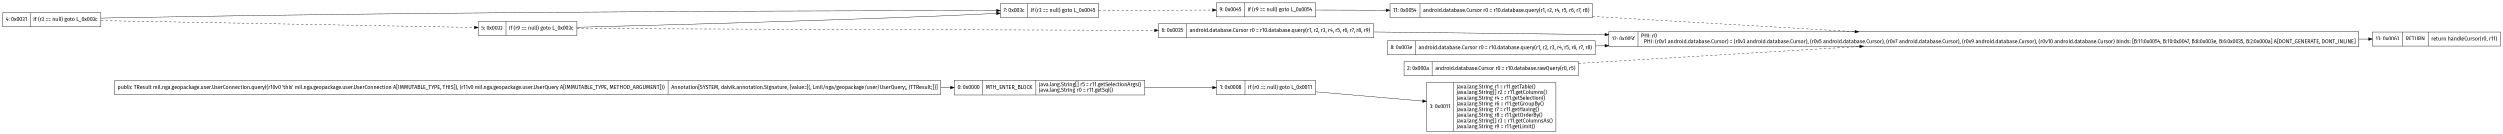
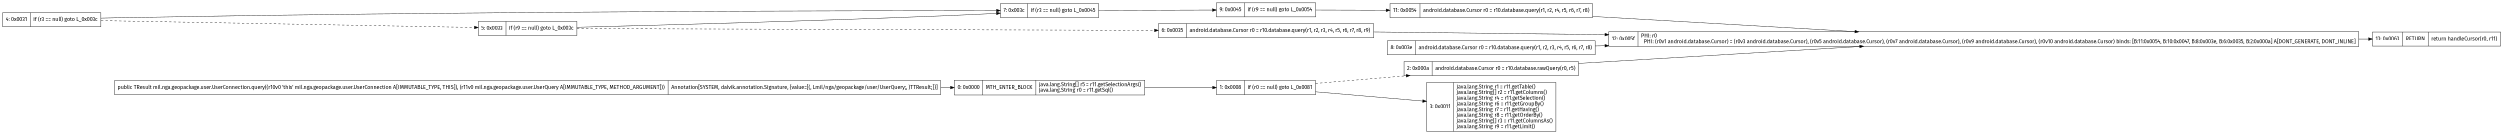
edge "7: 0x003c" -> "9: 0x0045": style dashed -> solid
edge "11: 0x0054" -> "12: 0x005f": style dashed -> solid
edge "2: 0x000a" -> "12: 0x005f": style dashed -> solid
edge "1: 0x0008" -> "2: 0x000a": added
node "1: 0x0008": text "if (r0 == null) goto L_0x0011" -> "if (r0 == null) goto L_0x0081"
